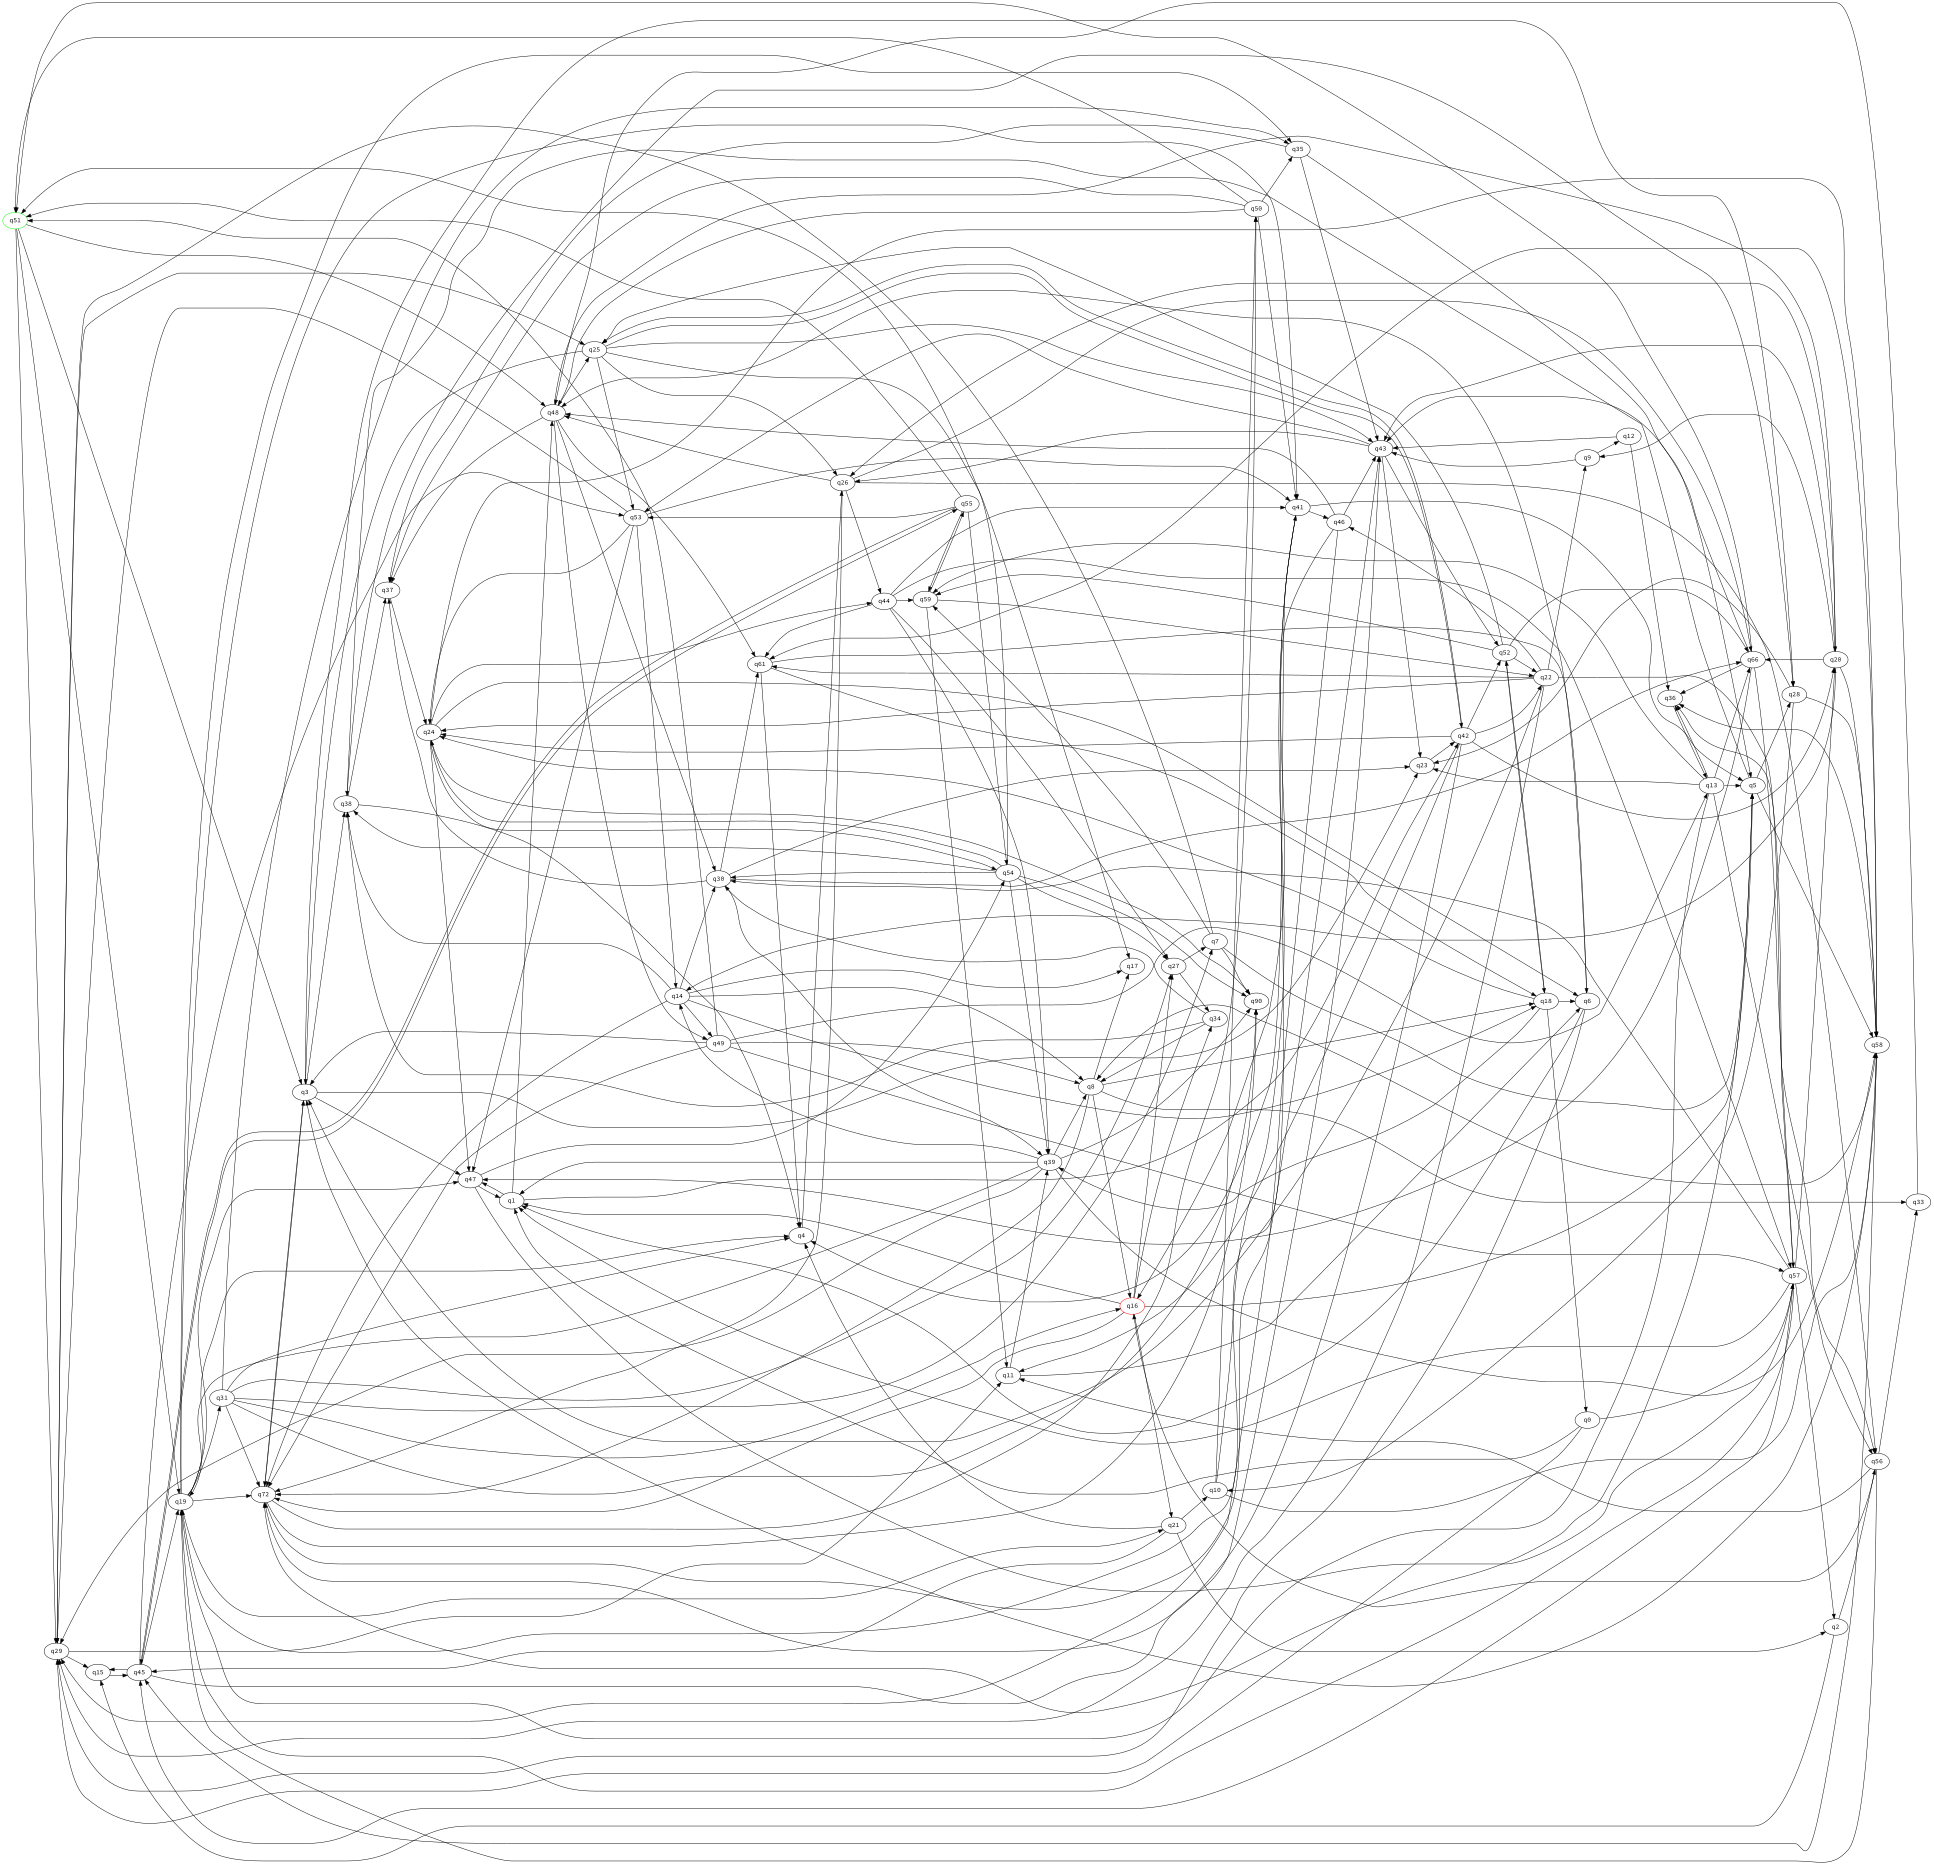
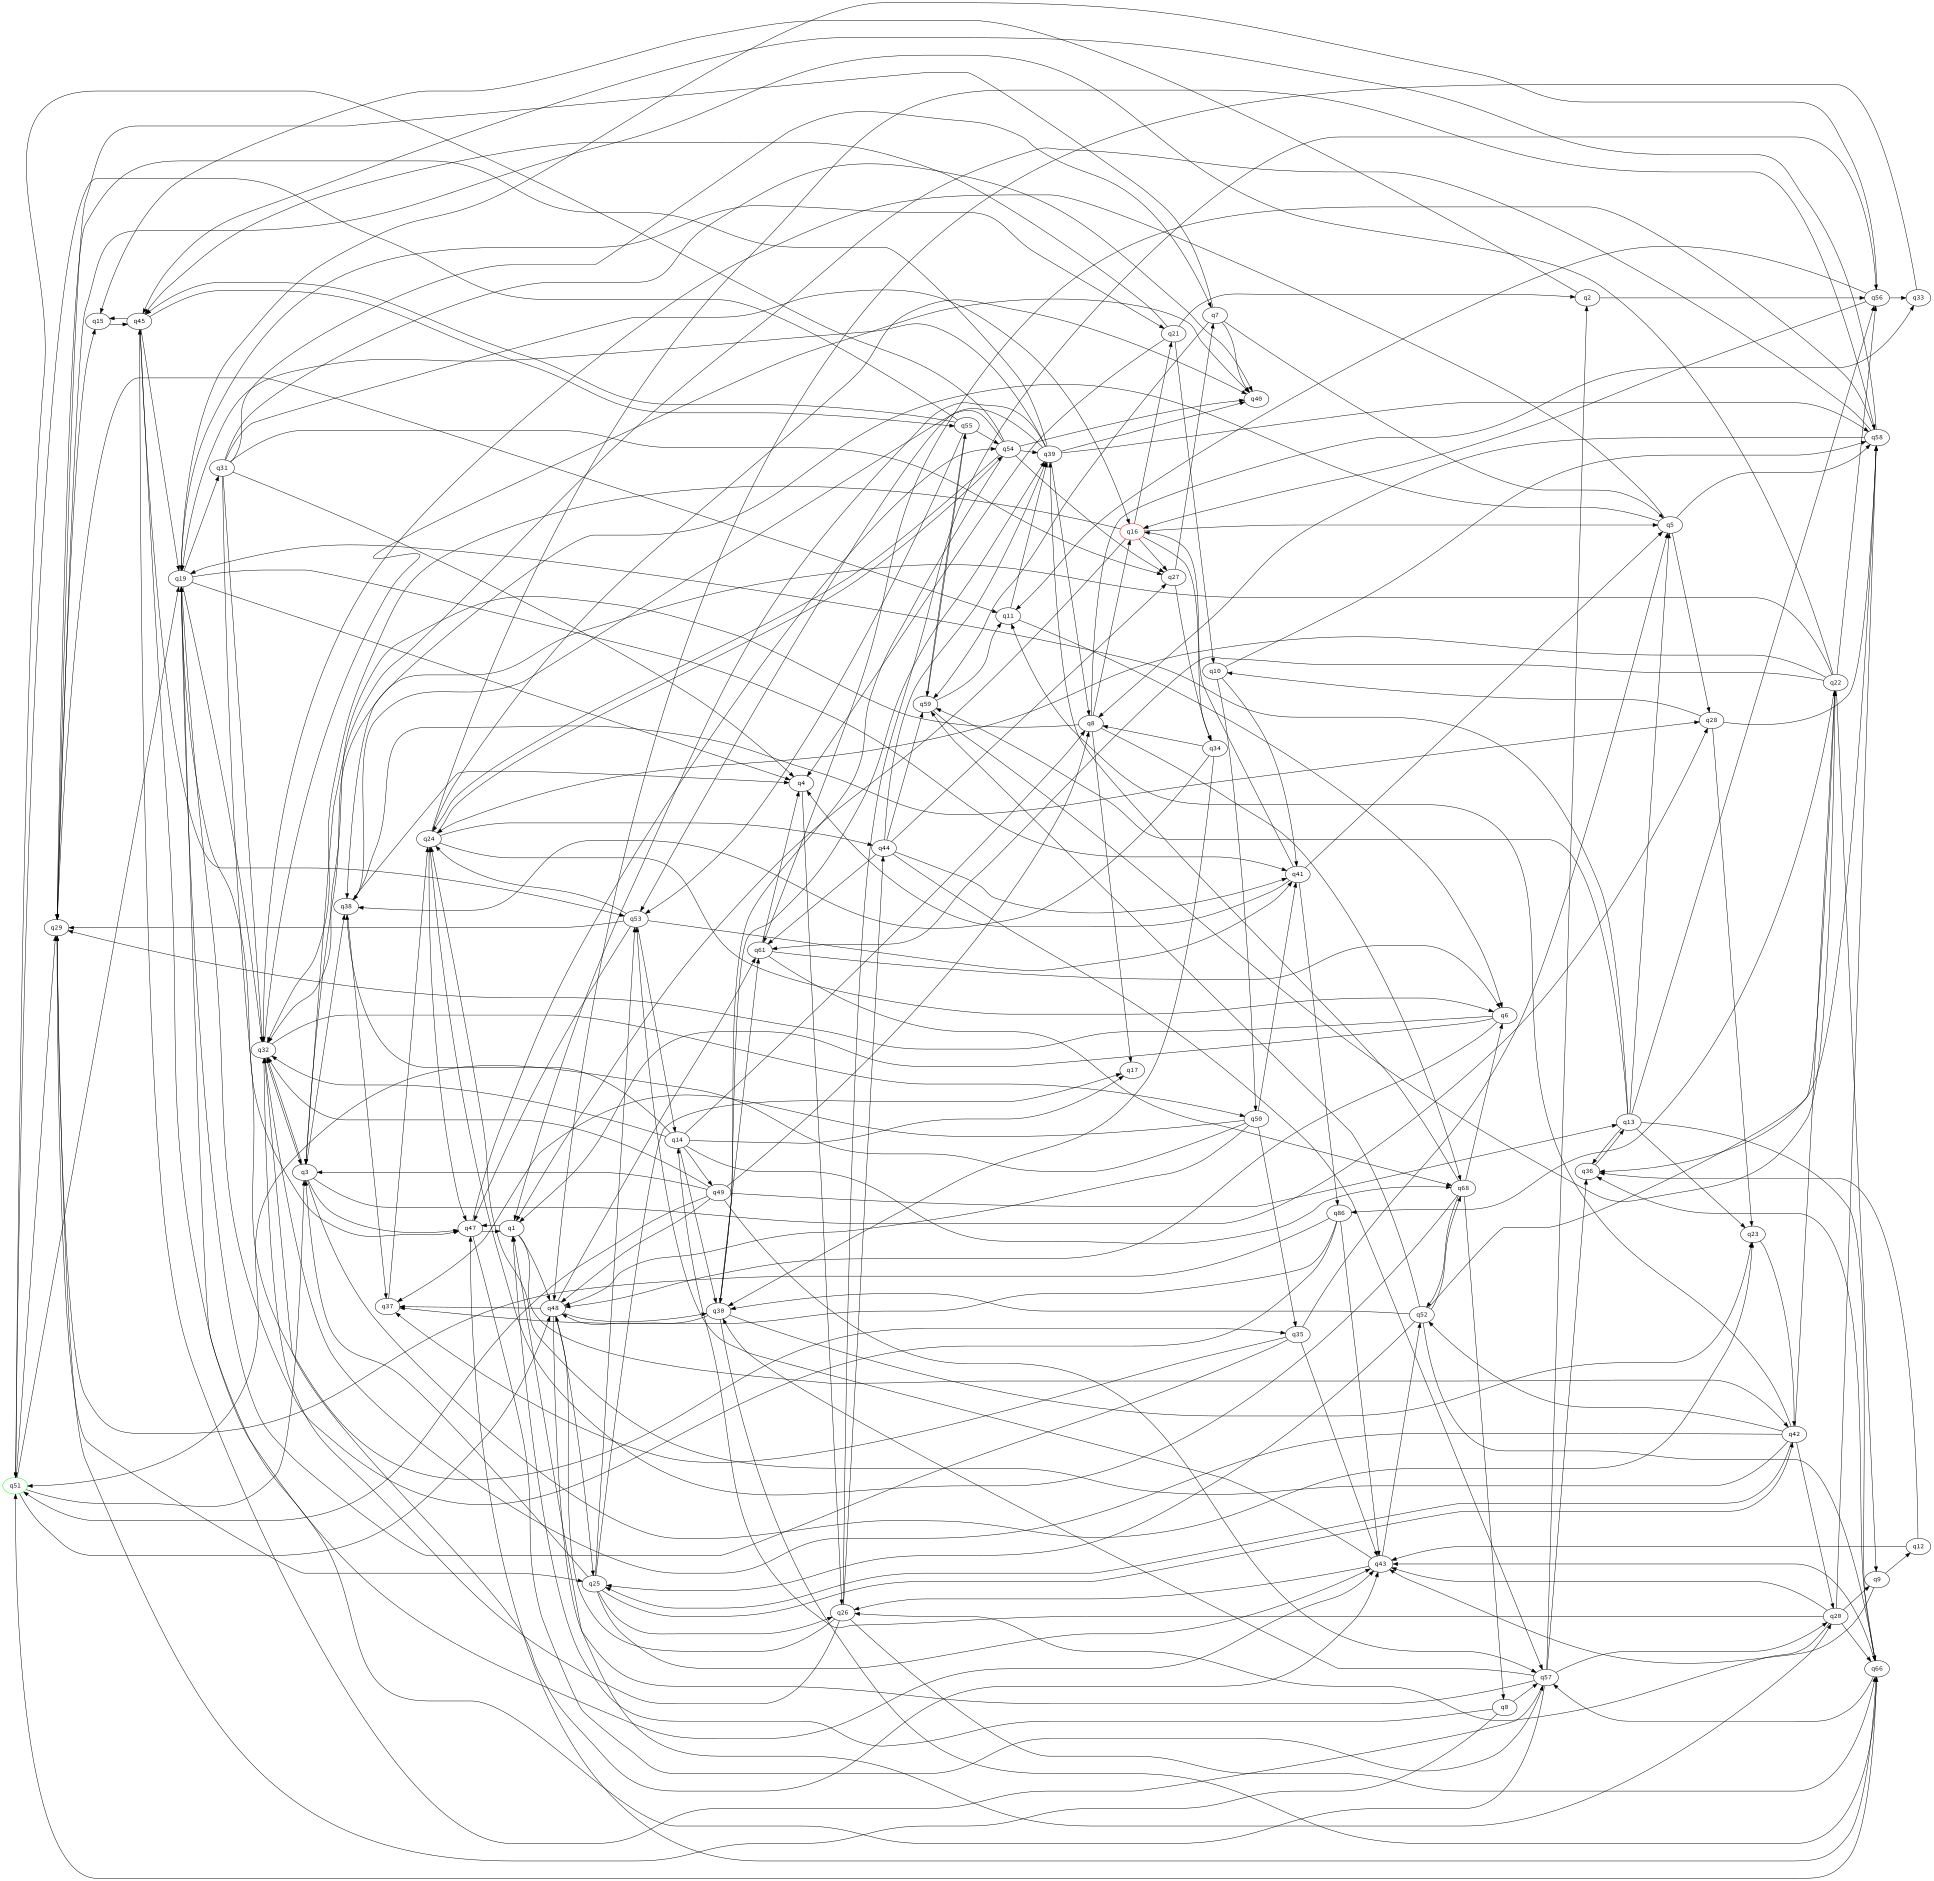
edge "q19" -> "q35": reversed
node "q46": label "q46" -> "q86"
edge "q43" -> "q23": removed
edge "q48" -> "q49": reversed
node "q90": label "q90" -> "q40"
node "q18": label "q18" -> "q68"
edge "q39" -> "q14": now "q39" -> "q53"
edge "q52" -> "q30": added
node "q72": label "q72" -> "q32"
